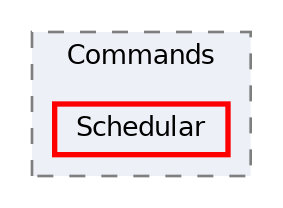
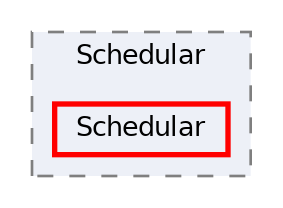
cluster "Commands": label "Commands" -> "Schedular"
